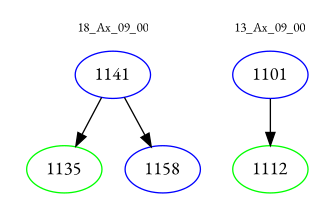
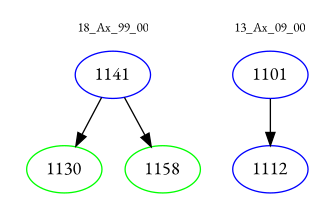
cluster "18_Ax_09_00": label "18_Ax_09_00" -> "18_Ax_99_00"
node "1135": label "1135" -> "1130"
node "1158": color blue -> green
node "1112": color green -> blue
